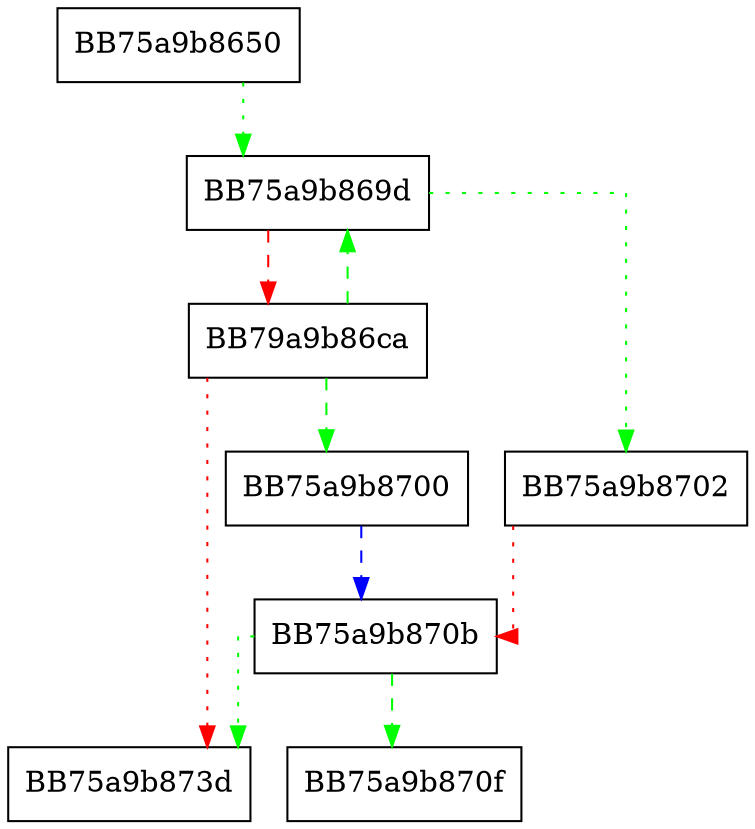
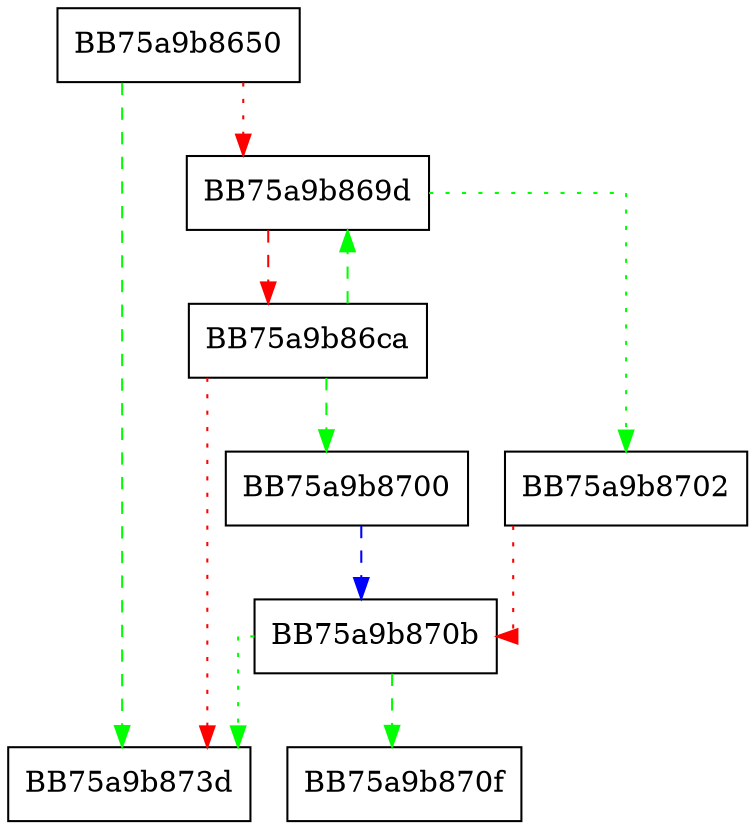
edge "BB75a9b8650" -> "BB75a9b869d": color green -> red
node "BB79a9b86ca": label "BB79a9b86ca" -> "BB75a9b86ca"
edge "BB75a9b8650" -> "BB75a9b873d": added
